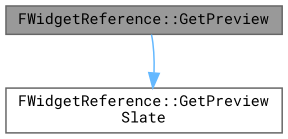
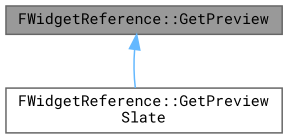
edge "FWidgetReference::GetPreview" -> "FWidgetReference::GetPreview Slate": reversed
